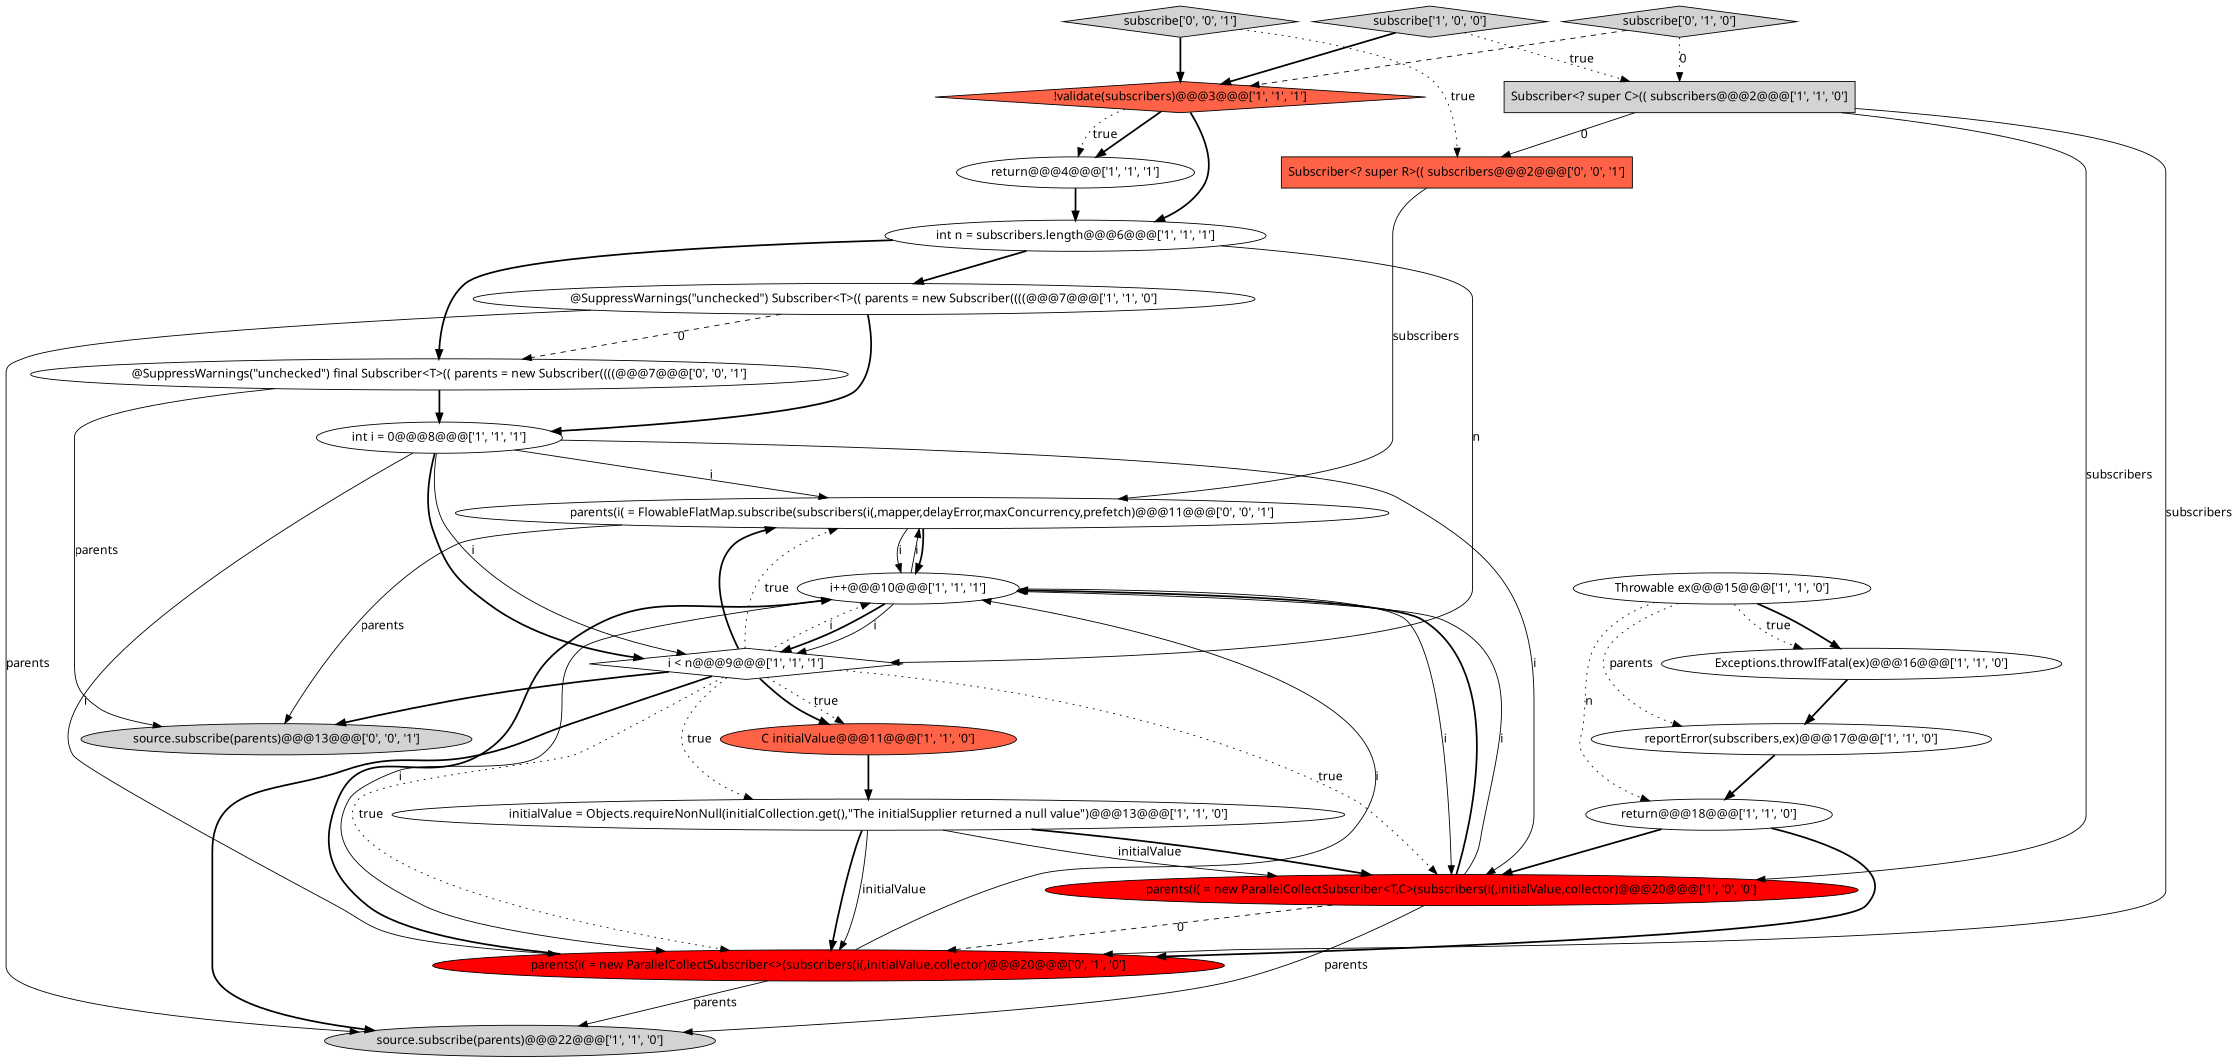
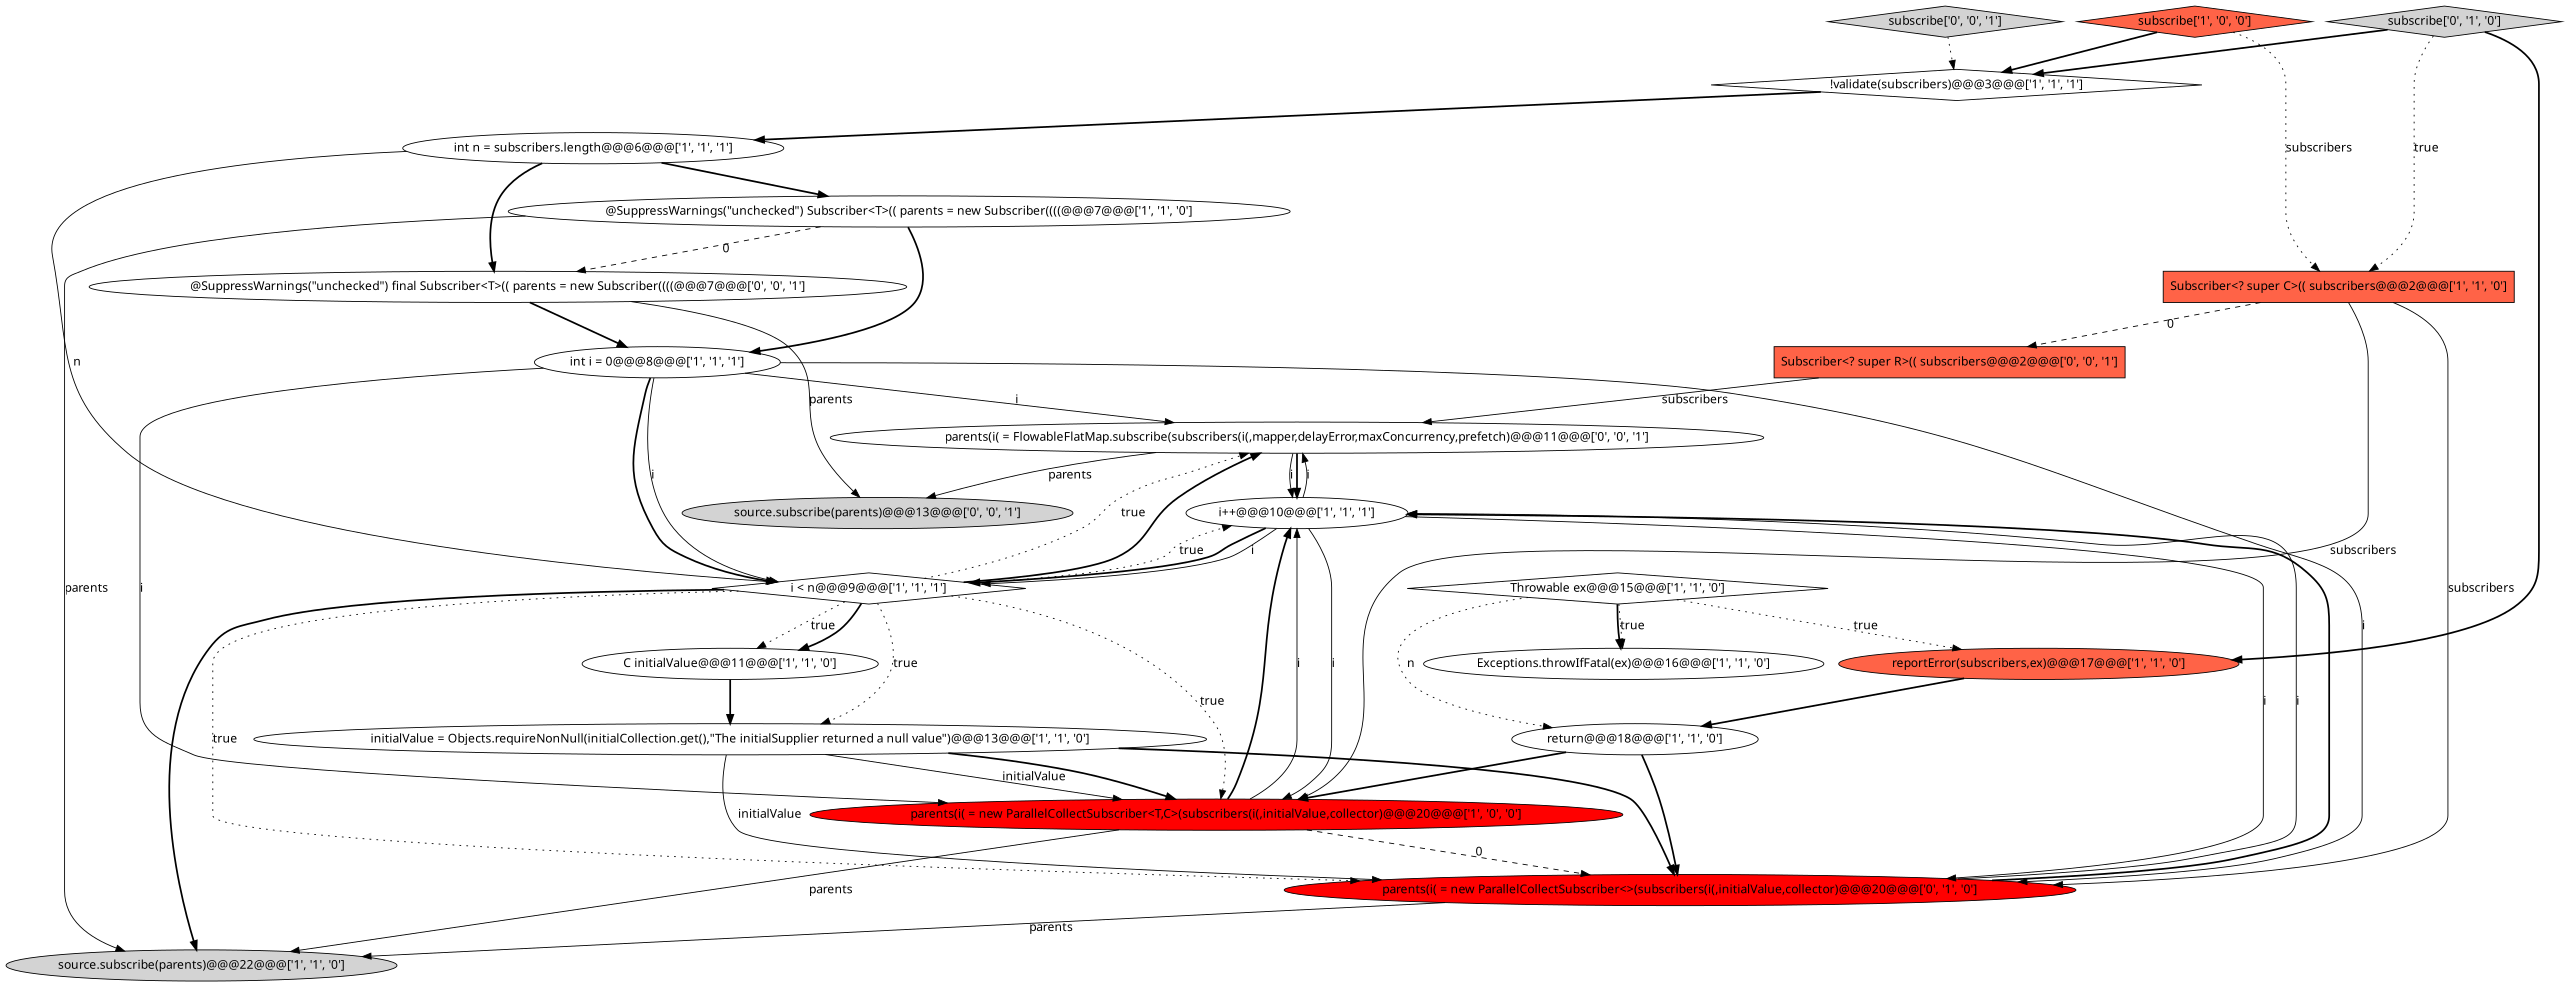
node "subscribe['1', '0', '0']": fillcolor lightgray -> tomato
edge "subscribe['0', '0', '1']" -> "!validate(subscribers)@@@3@@@['1', '1', '1']": style bold -> dotted
edge "subscribe['0', '0', '1']" -> "Subscriber<? super R>(( subscribers@@@2@@@['0', '0', '1']": removed, label "true"
edge "subscribe['0', '1', '0']" -> "!validate(subscribers)@@@3@@@['1', '1', '1']": style dashed -> bold
edge "subscribe['1', '0', '0']" -> "Subscriber<? super C>(( subscribers@@@2@@@['1', '1', '0']": label "true" -> "subscribers"
edge "subscribe['0', '1', '0']" -> "Subscriber<? super C>(( subscribers@@@2@@@['1', '1', '0']": label "0" -> "true"
node "!validate(subscribers)@@@3@@@['1', '1', '1']": fillcolor tomato -> white
node "Subscriber<? super C>(( subscribers@@@2@@@['1', '1', '0']": fillcolor lightgray -> tomato
edge "Subscriber<? super C>(( subscribers@@@2@@@['1', '1', '0']" -> "Subscriber<? super R>(( subscribers@@@2@@@['0', '0', '1']": style solid -> dashed
node "return@@@4@@@['1', '1', '1']": removed
node "Throwable ex@@@15@@@['1', '1', '0']": shape ellipse -> diamond
edge "i < n@@@9@@@['1', '1', '1']" -> "i++@@@10@@@['1', '1', '1']": label "i" -> "true"
edge "Throwable ex@@@15@@@['1', '1', '0']" -> "reportError(subscribers,ex)@@@17@@@['1', '1', '0']": label "parents" -> "true"
edge "i < n@@@9@@@['1', '1', '1']" -> "source.subscribe(parents)@@@13@@@['0', '0', '1']": removed
edge "Exceptions.throwIfFatal(ex)@@@16@@@['1', '1', '0']" -> "reportError(subscribers,ex)@@@17@@@['1', '1', '0']": now "subscribe['0', '1', '0']" -> "reportError(subscribers,ex)@@@17@@@['1', '1', '0']"
node "C initialValue@@@11@@@['1', '1', '0']": fillcolor tomato -> white
node "reportError(subscribers,ex)@@@17@@@['1', '1', '0']": fillcolor white -> tomato
